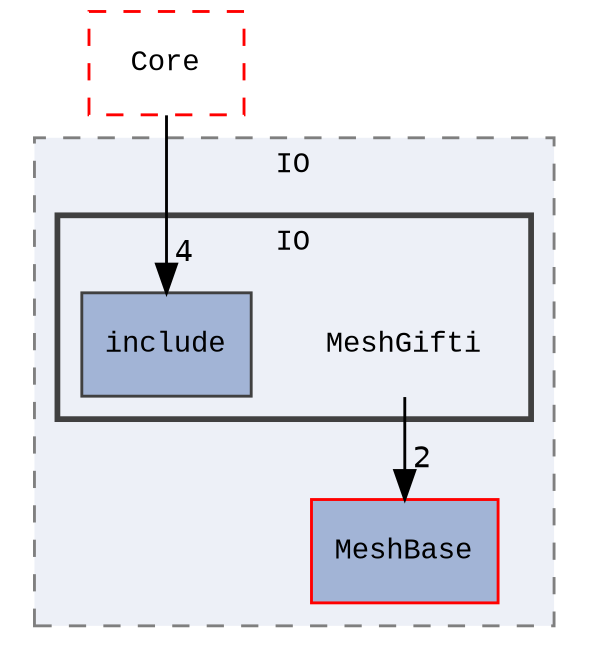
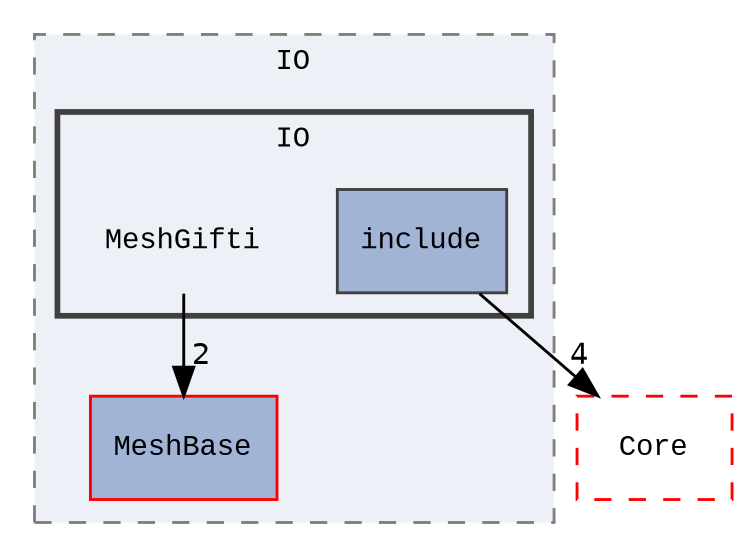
edge "Core" -> "include": reversed
